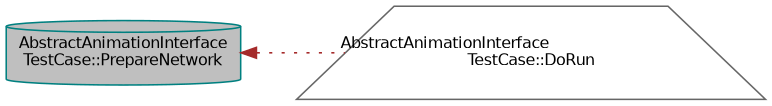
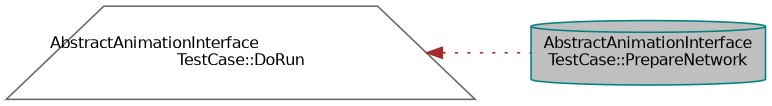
edge "AbstractAnimationInterface TestCase::DoRun" -> "AbstractAnimationInterface TestCase::PrepareNetwork": reversed
